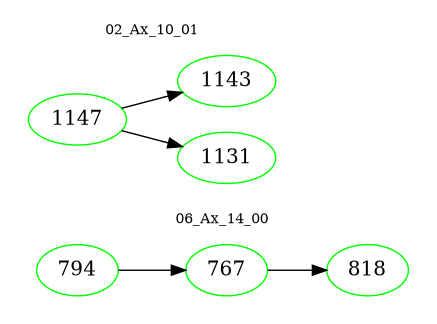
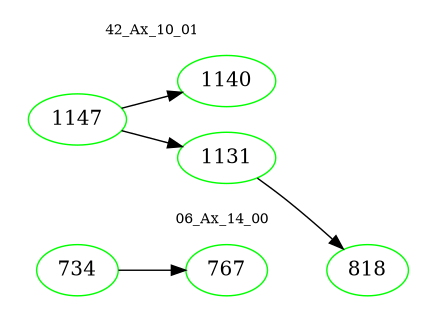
cluster "02_Ax_10_01": label "02_Ax_10_01" -> "42_Ax_10_01"
node "1143": label "1143" -> "1140"
node "794": label "794" -> "734"
edge "767" -> "818": now "1131" -> "818"
